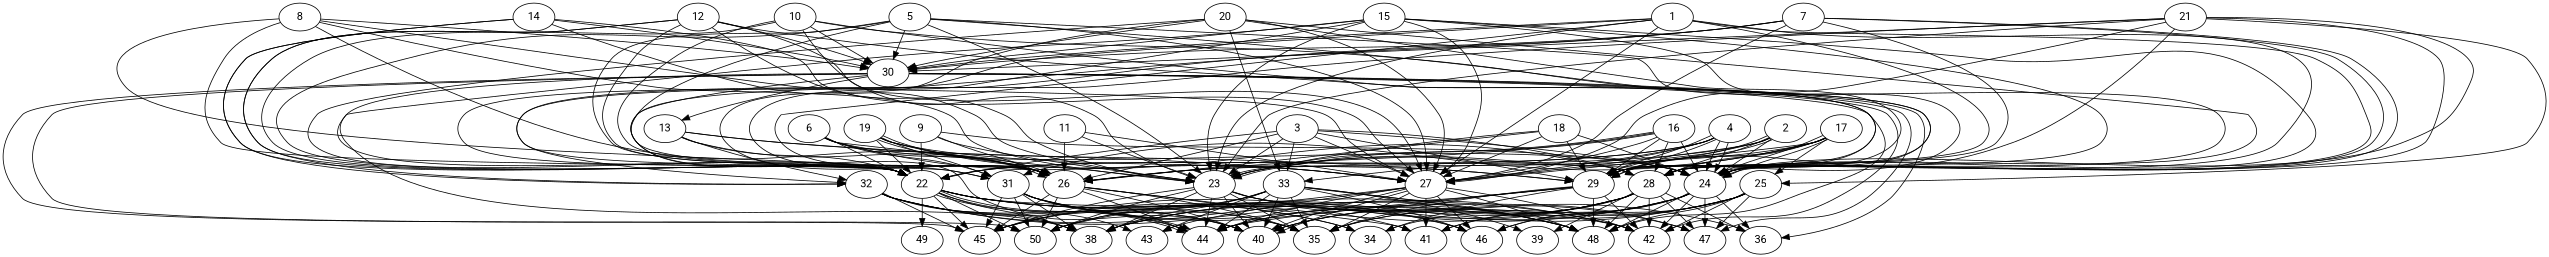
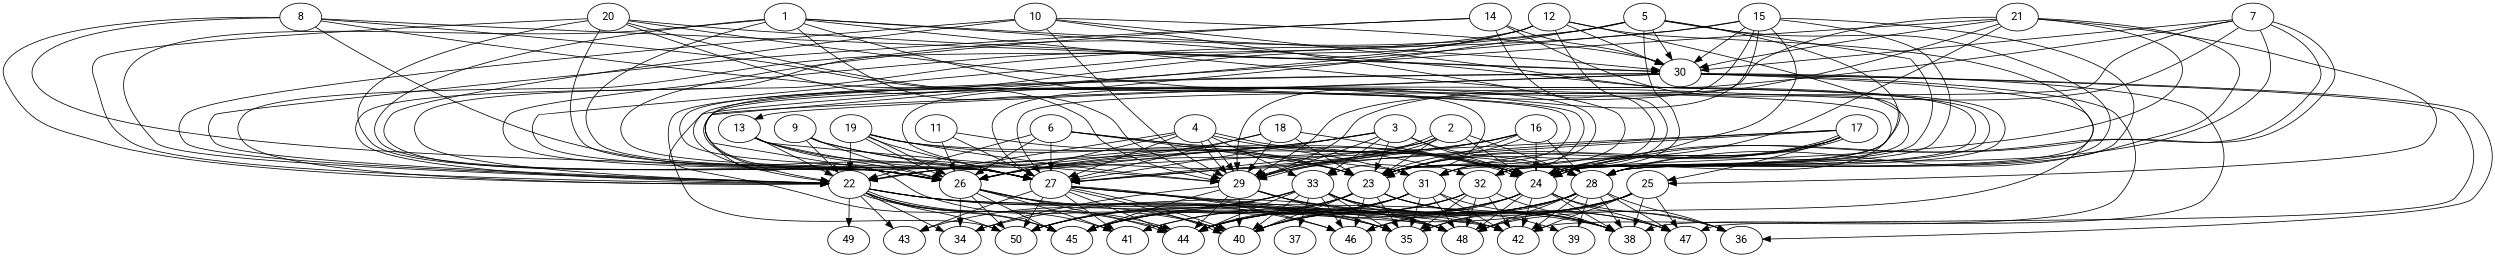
node "37": added
